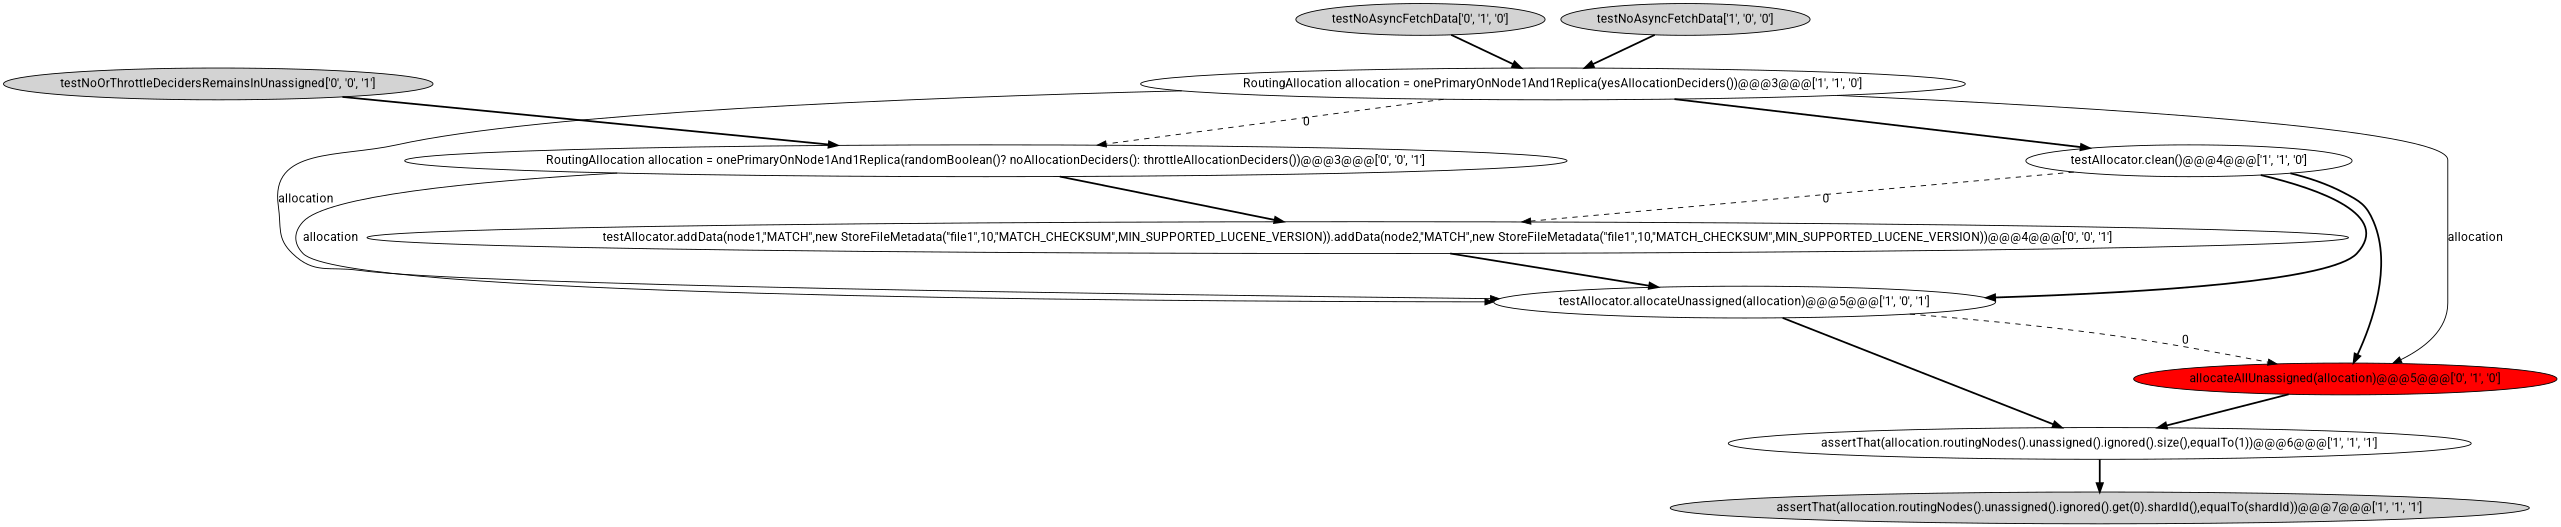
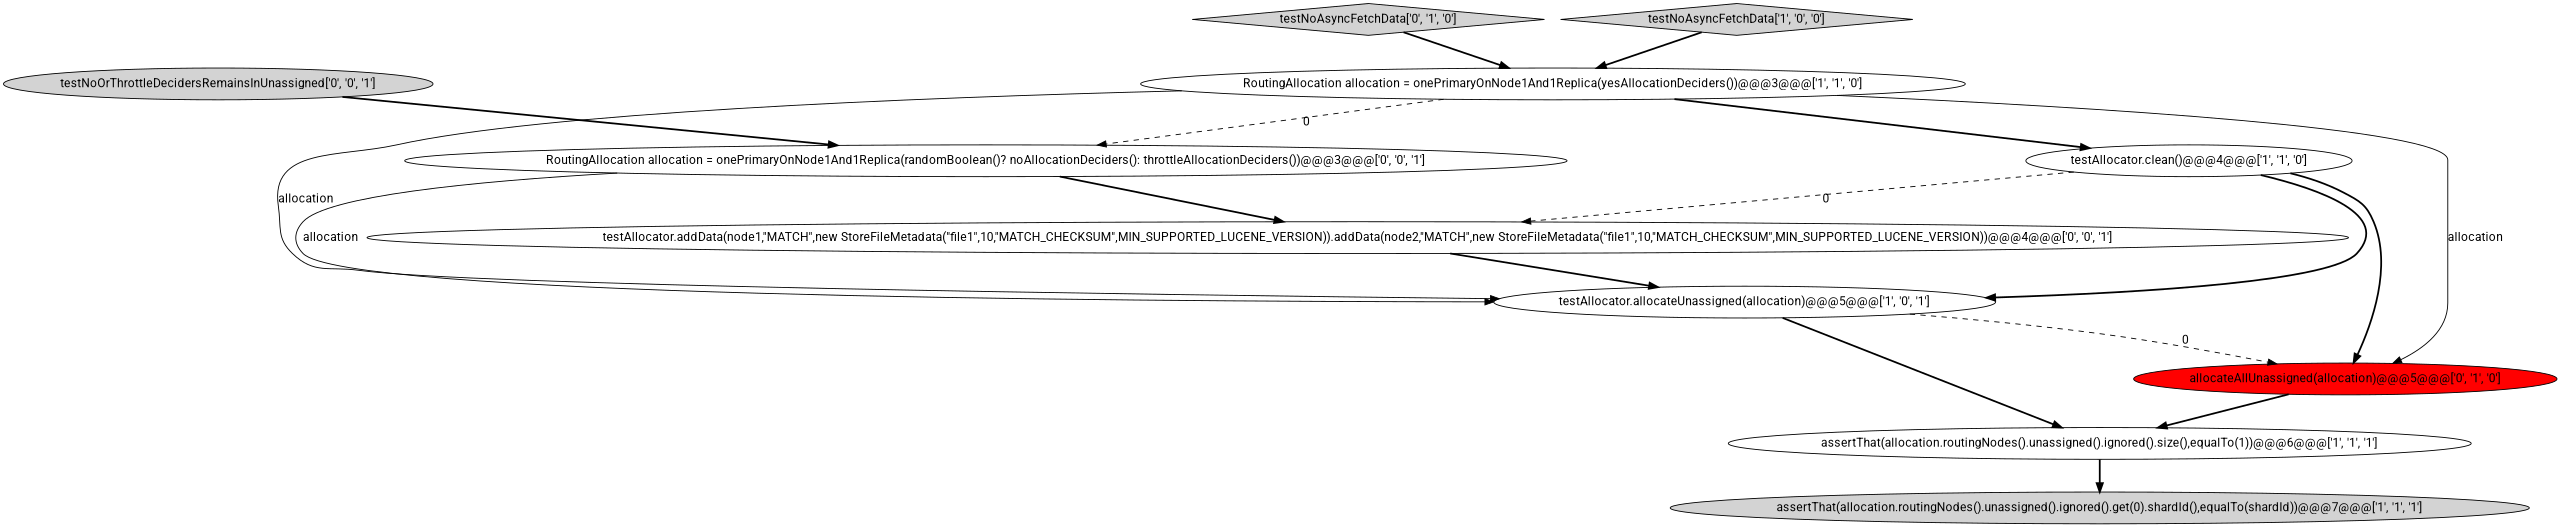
node "testNoAsyncFetchData['0', '1', '0']": shape ellipse -> diamond
node "testNoAsyncFetchData['1', '0', '0']": shape ellipse -> diamond
